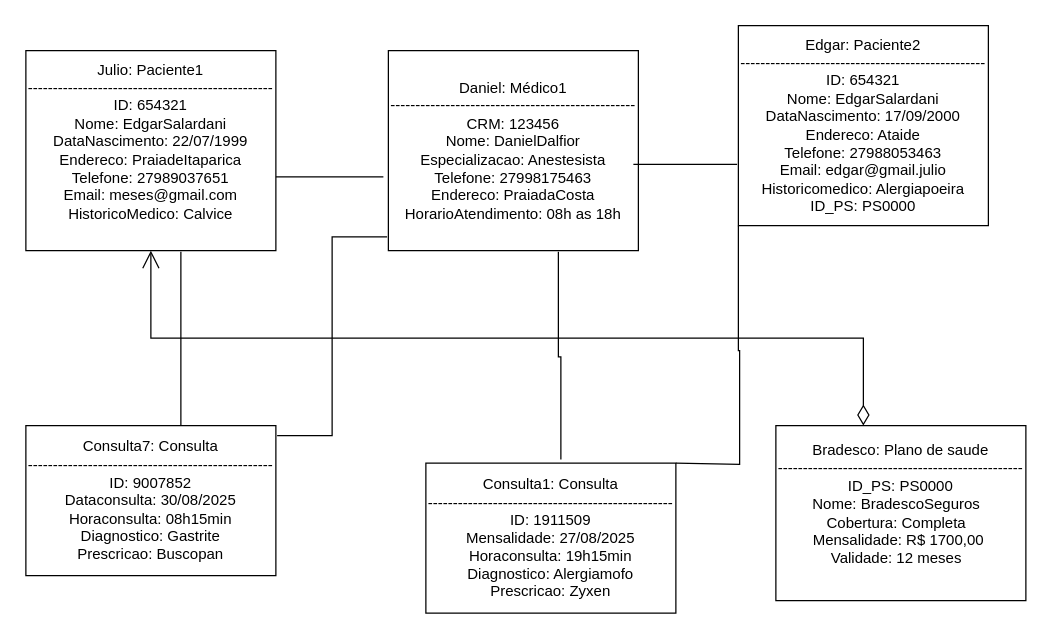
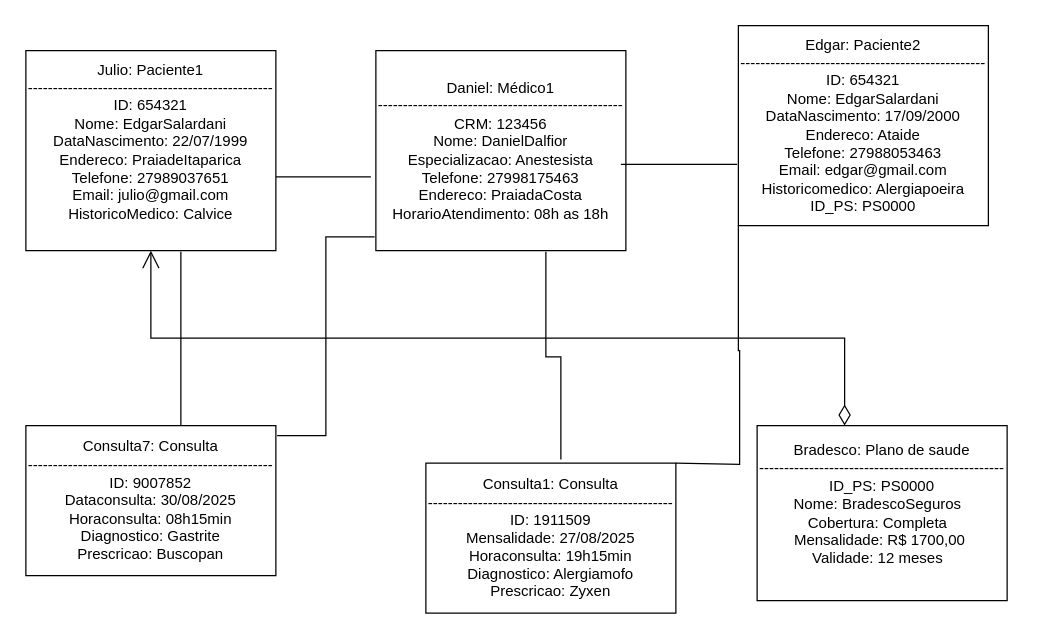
node "Edgar: Paciente2 ------------------------------------------------- ID: 654321 Nome: EdgarSalardani DataNascimento: 17/09/2000 Endereco: Ataide Telefone: 27988053463 Email: edgar@gmail.julio Historicomedico: Alergiapoeira ID_PS: PS0000": label "Edgar: Paciente2 ------------------------------------------------- ID: 654321 Nome: EdgarSalardani DataNascimento: 17/09/2000 Endereco: Ataide Telefone: 27988053463 Email: edgar@gmail.julio Historicomedico: Alergiapoeira ID_PS: PS0000" -> "Edgar: Paciente2 ------------------------------------------------- ID: 654321 Nome: EdgarSalardani DataNascimento: 17/09/2000 Endereco: Ataide Telefone: 27988053463 Email: edgar@gmail.com Historicomedico: Alergiapoeira ID_PS: PS0000"
node "Julio: Paciente1 ------------------------------------------------- ID: 654321 Nome: EdgarSalardani DataNascimento: 22/07/1999 Endereco: PraiadeItaparica Telefone: 27989037651 Email: meses@gmail.com HistoricoMedico: Calvice": label "Julio: Paciente1 ------------------------------------------------- ID: 654321 Nome: EdgarSalardani DataNascimento: 22/07/1999 Endereco: PraiadeItaparica Telefone: 27989037651 Email: meses@gmail.com HistoricoMedico: Calvice" -> "Julio: Paciente1 ------------------------------------------------- ID: 654321 Nome: EdgarSalardani DataNascimento: 22/07/1999 Endereco: PraiadeItaparica Telefone: 27989037651 Email: julio@gmail.com HistoricoMedico: Calvice"
node "Daniel: Médico1 ------------------------------------------------- CRM: 123456 Nome: DanielDalfior Especializacao: Anestesista Telefone: 27998175463 Endereco: PraiadaCosta HorarioAtendimento: 08h as 18h": moved (513, 151) -> (501, 151)
node "Bradesco: Plano de saude ------------------------------------------------- ID_PS: PS0000 Nome: BradescoSeguros Cobertura: Completa Mensalidade: R$ 1700,00 Validade: 12 meses": moved (901, 513) -> (882, 513)
